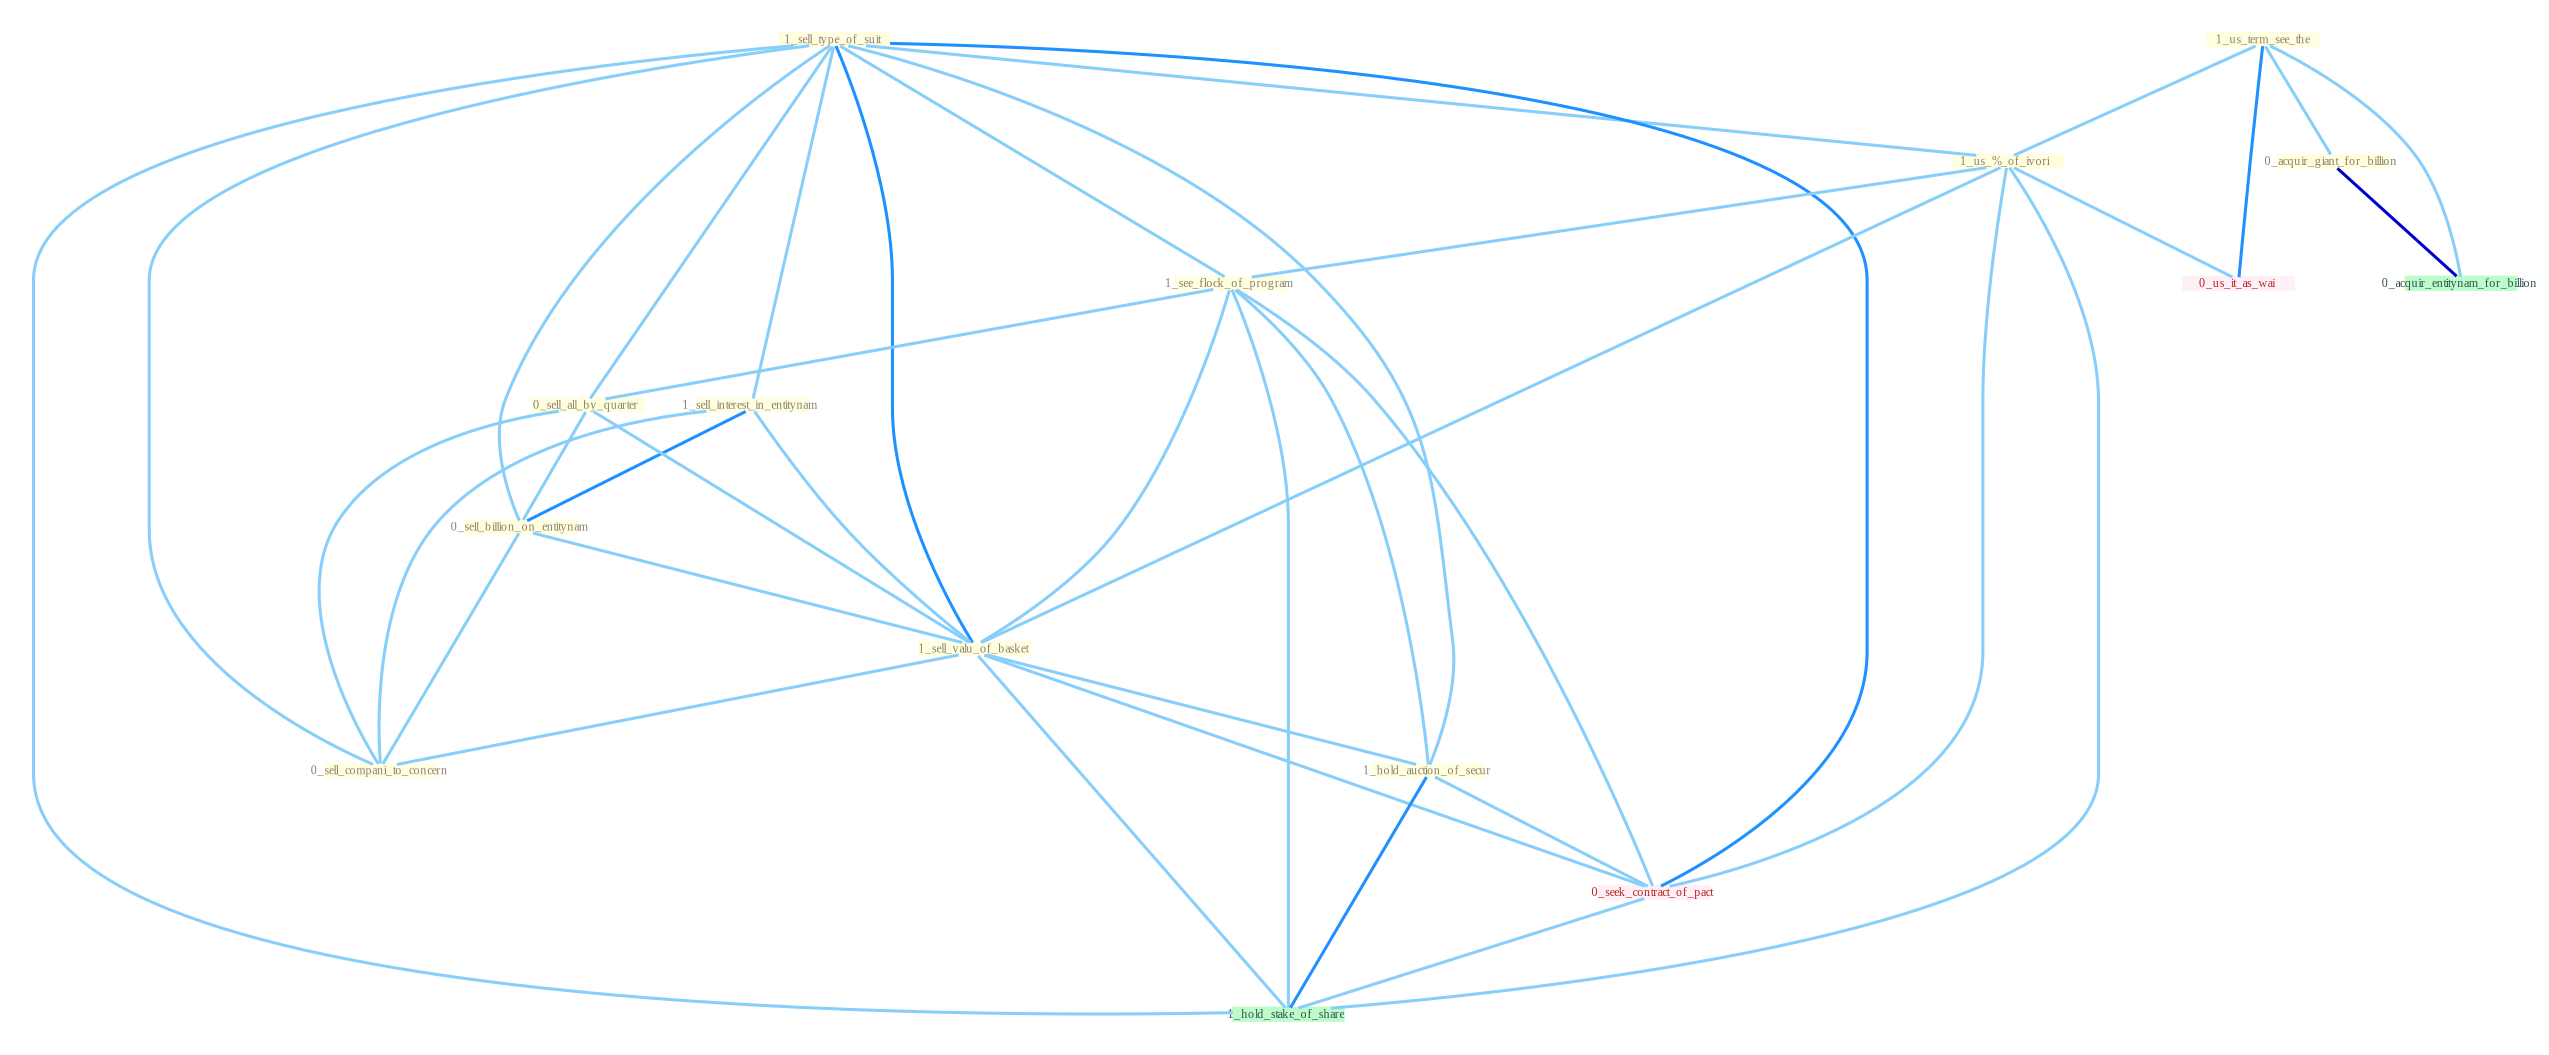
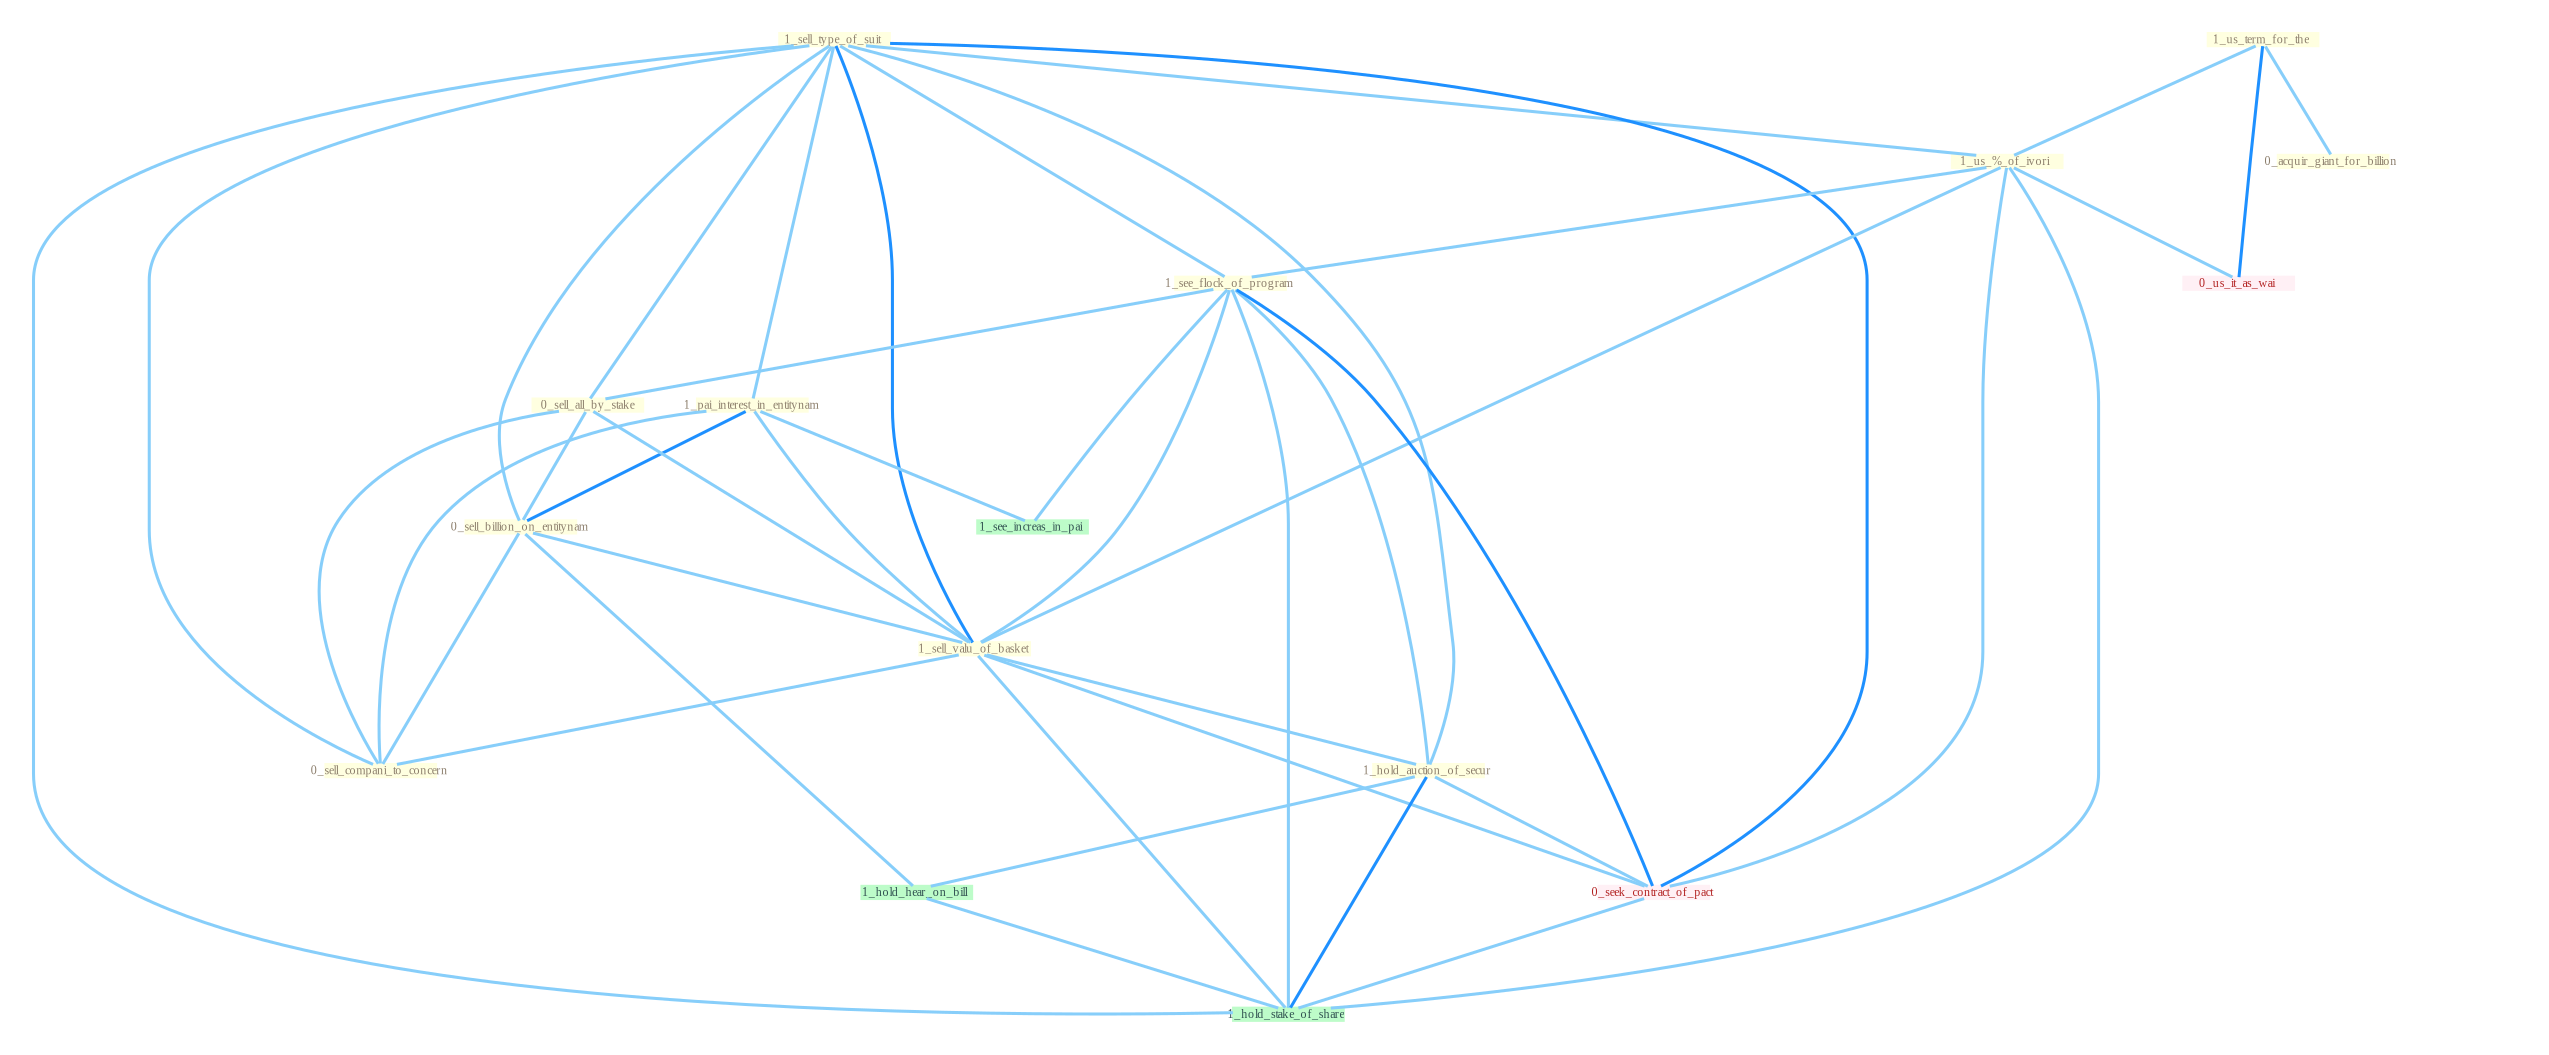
node "1_us_term_see_the": label "1_us_term_see_the" -> "1_us_term_for_the"
node "0_acquir_entitynam_for_billion": removed
node "0_sell_all_by_quarter": label "0_sell_all_by_quarter" -> "0_sell_all_by_stake"
node "1_sell_interest_in_entitynam": label "1_sell_interest_in_entitynam" -> "1_pai_interest_in_entitynam"
node "1_see_increas_in_pai": added
edge "1_see_flock_of_program" -- "0_seek_contract_of_pact": color #87cefa -> #1e90ff
node "1_hold_hear_on_bill": added
